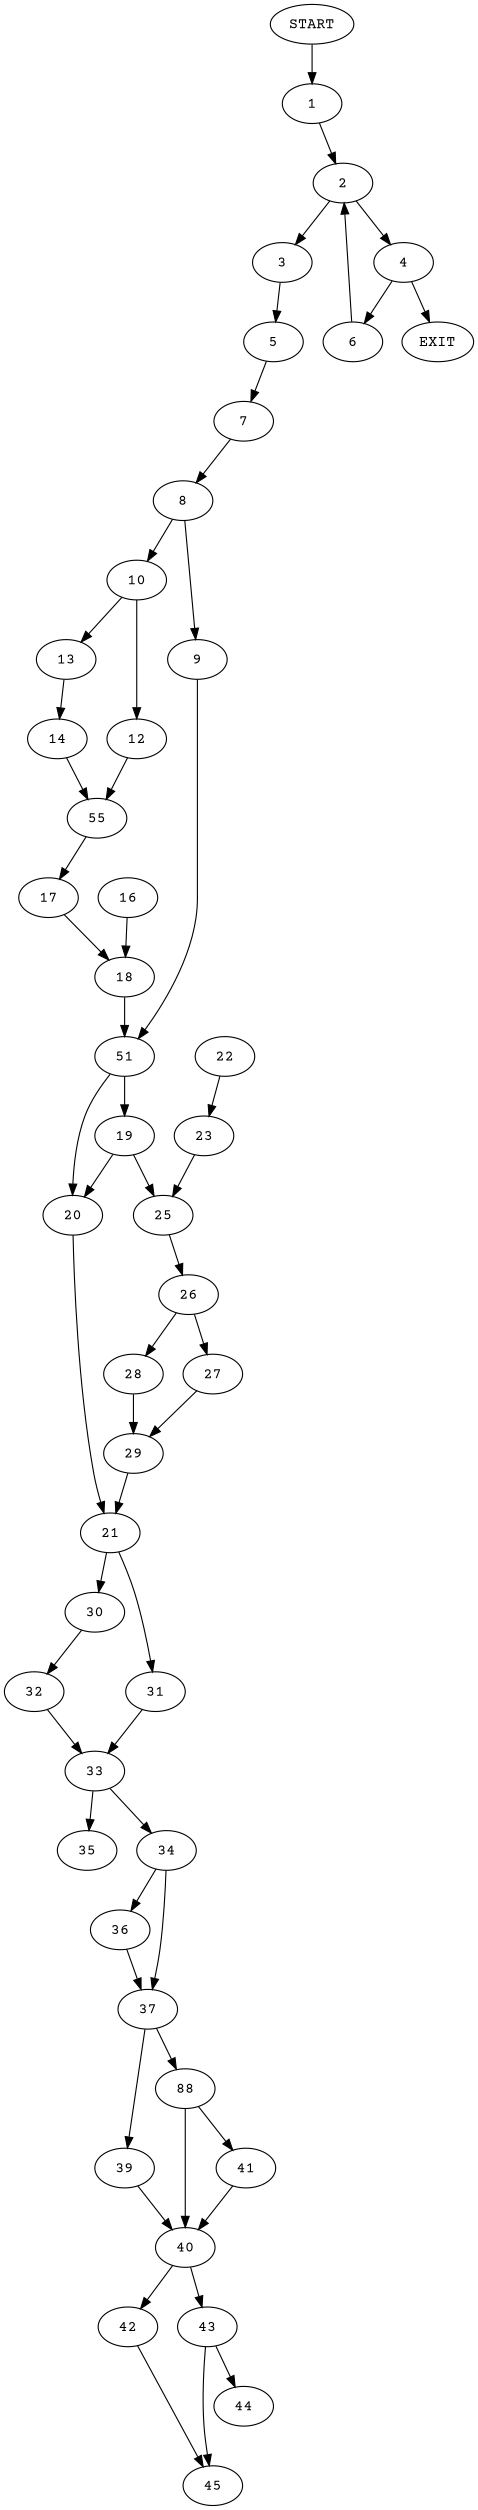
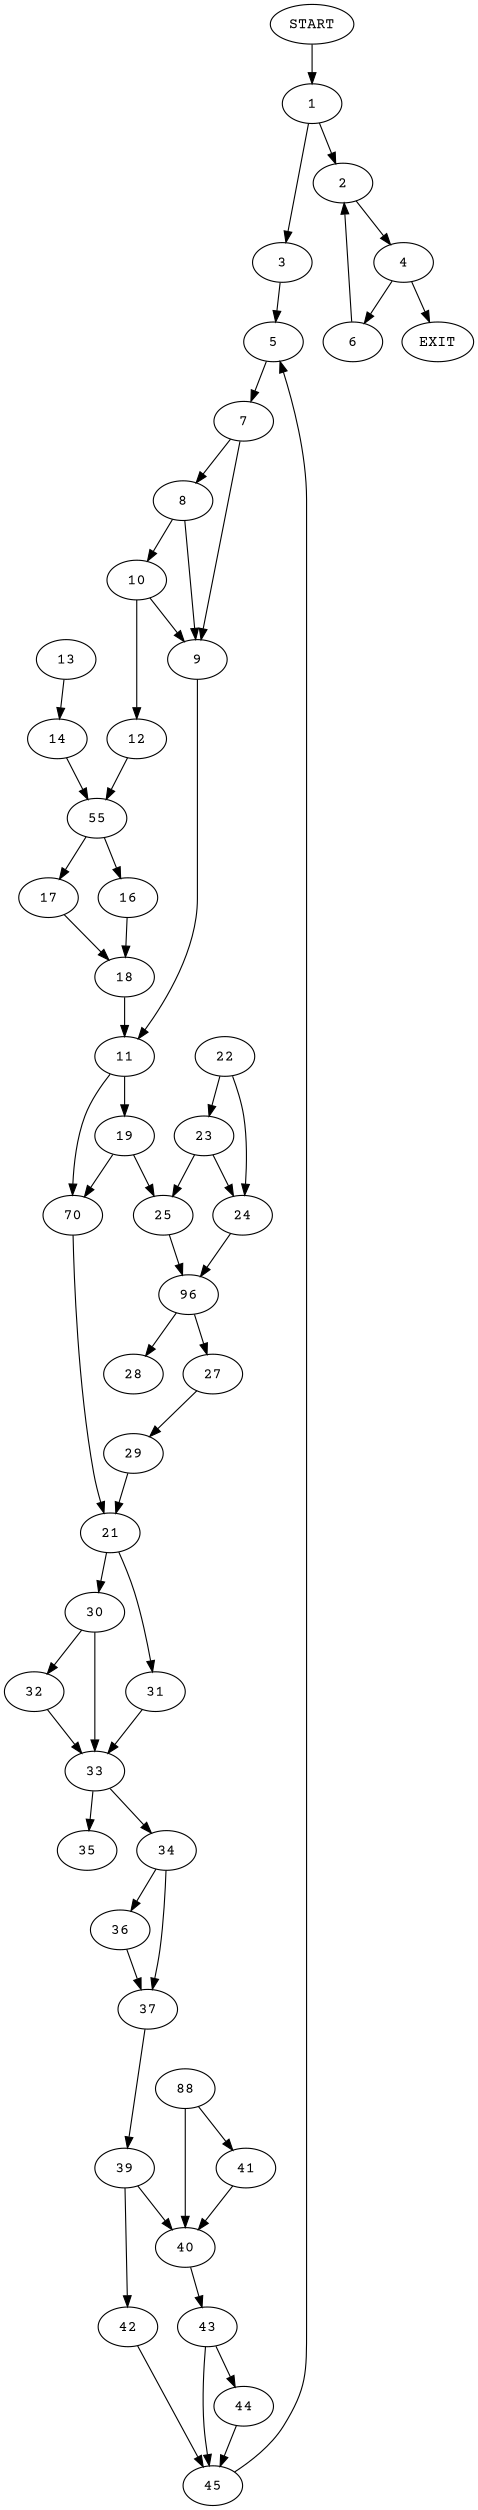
edge "2" -> "3": now "1" -> "3"
edge "7" -> "9": added
edge "10" -> "13": now "10" -> "9"
edge "55" -> "16": added
node "51": label "51" -> "11"
node "20": label "20" -> "70"
node "24": added
node "26": label "26" -> "96"
edge "28" -> "29": removed
edge "45" -> "5": added
edge "30" -> "33": added
edge "37" -> "88": removed
edge "40" -> "42": now "39" -> "42"
edge "44" -> "45": added
